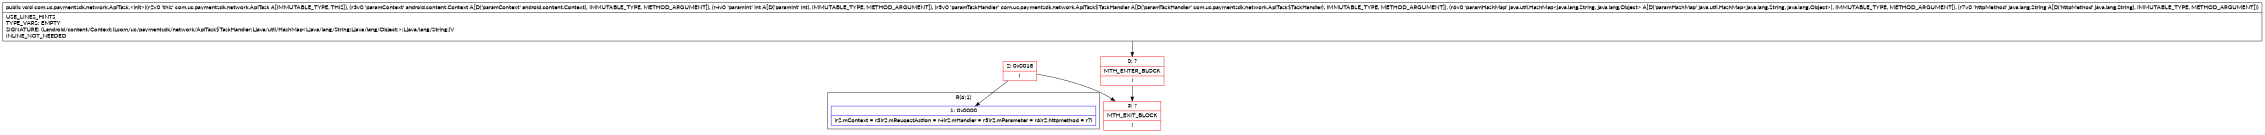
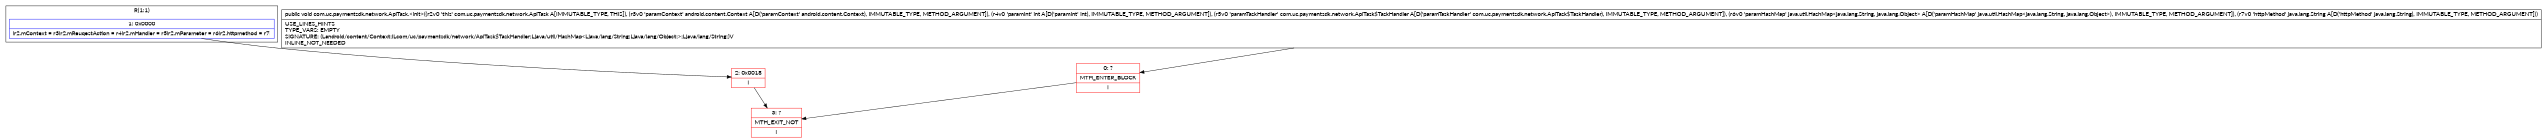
edge "2: 0x0018" -> "1: 0x0000": reversed
cluster "R(6:1)": label "R(6:1)" -> "R(1:1)"
node "3: ?": text "MTH_EXIT_BLOCK" -> "MTH_EXIT_NOT"
